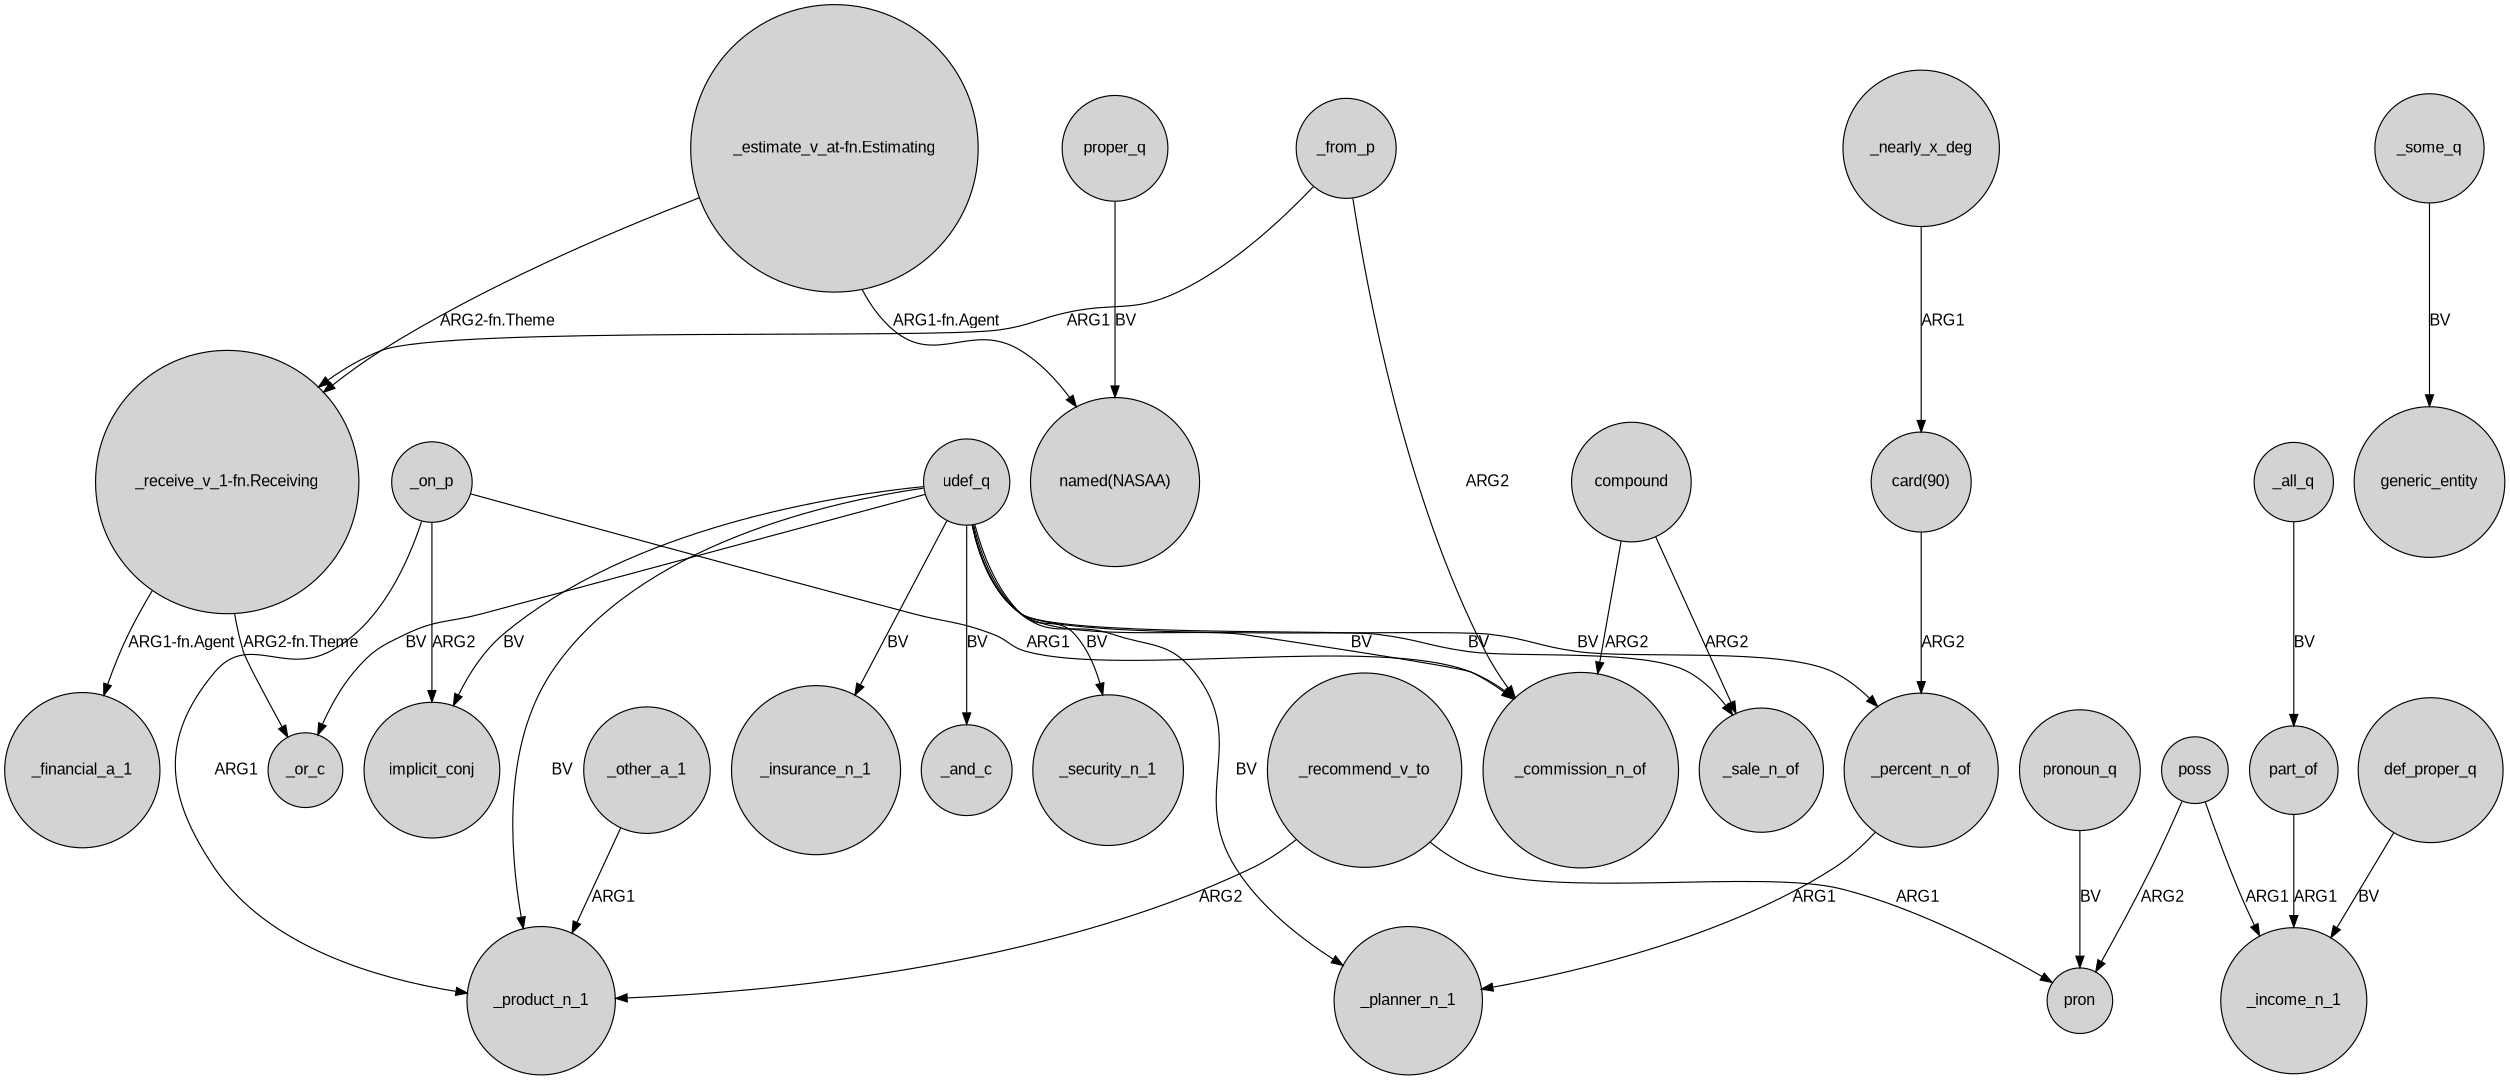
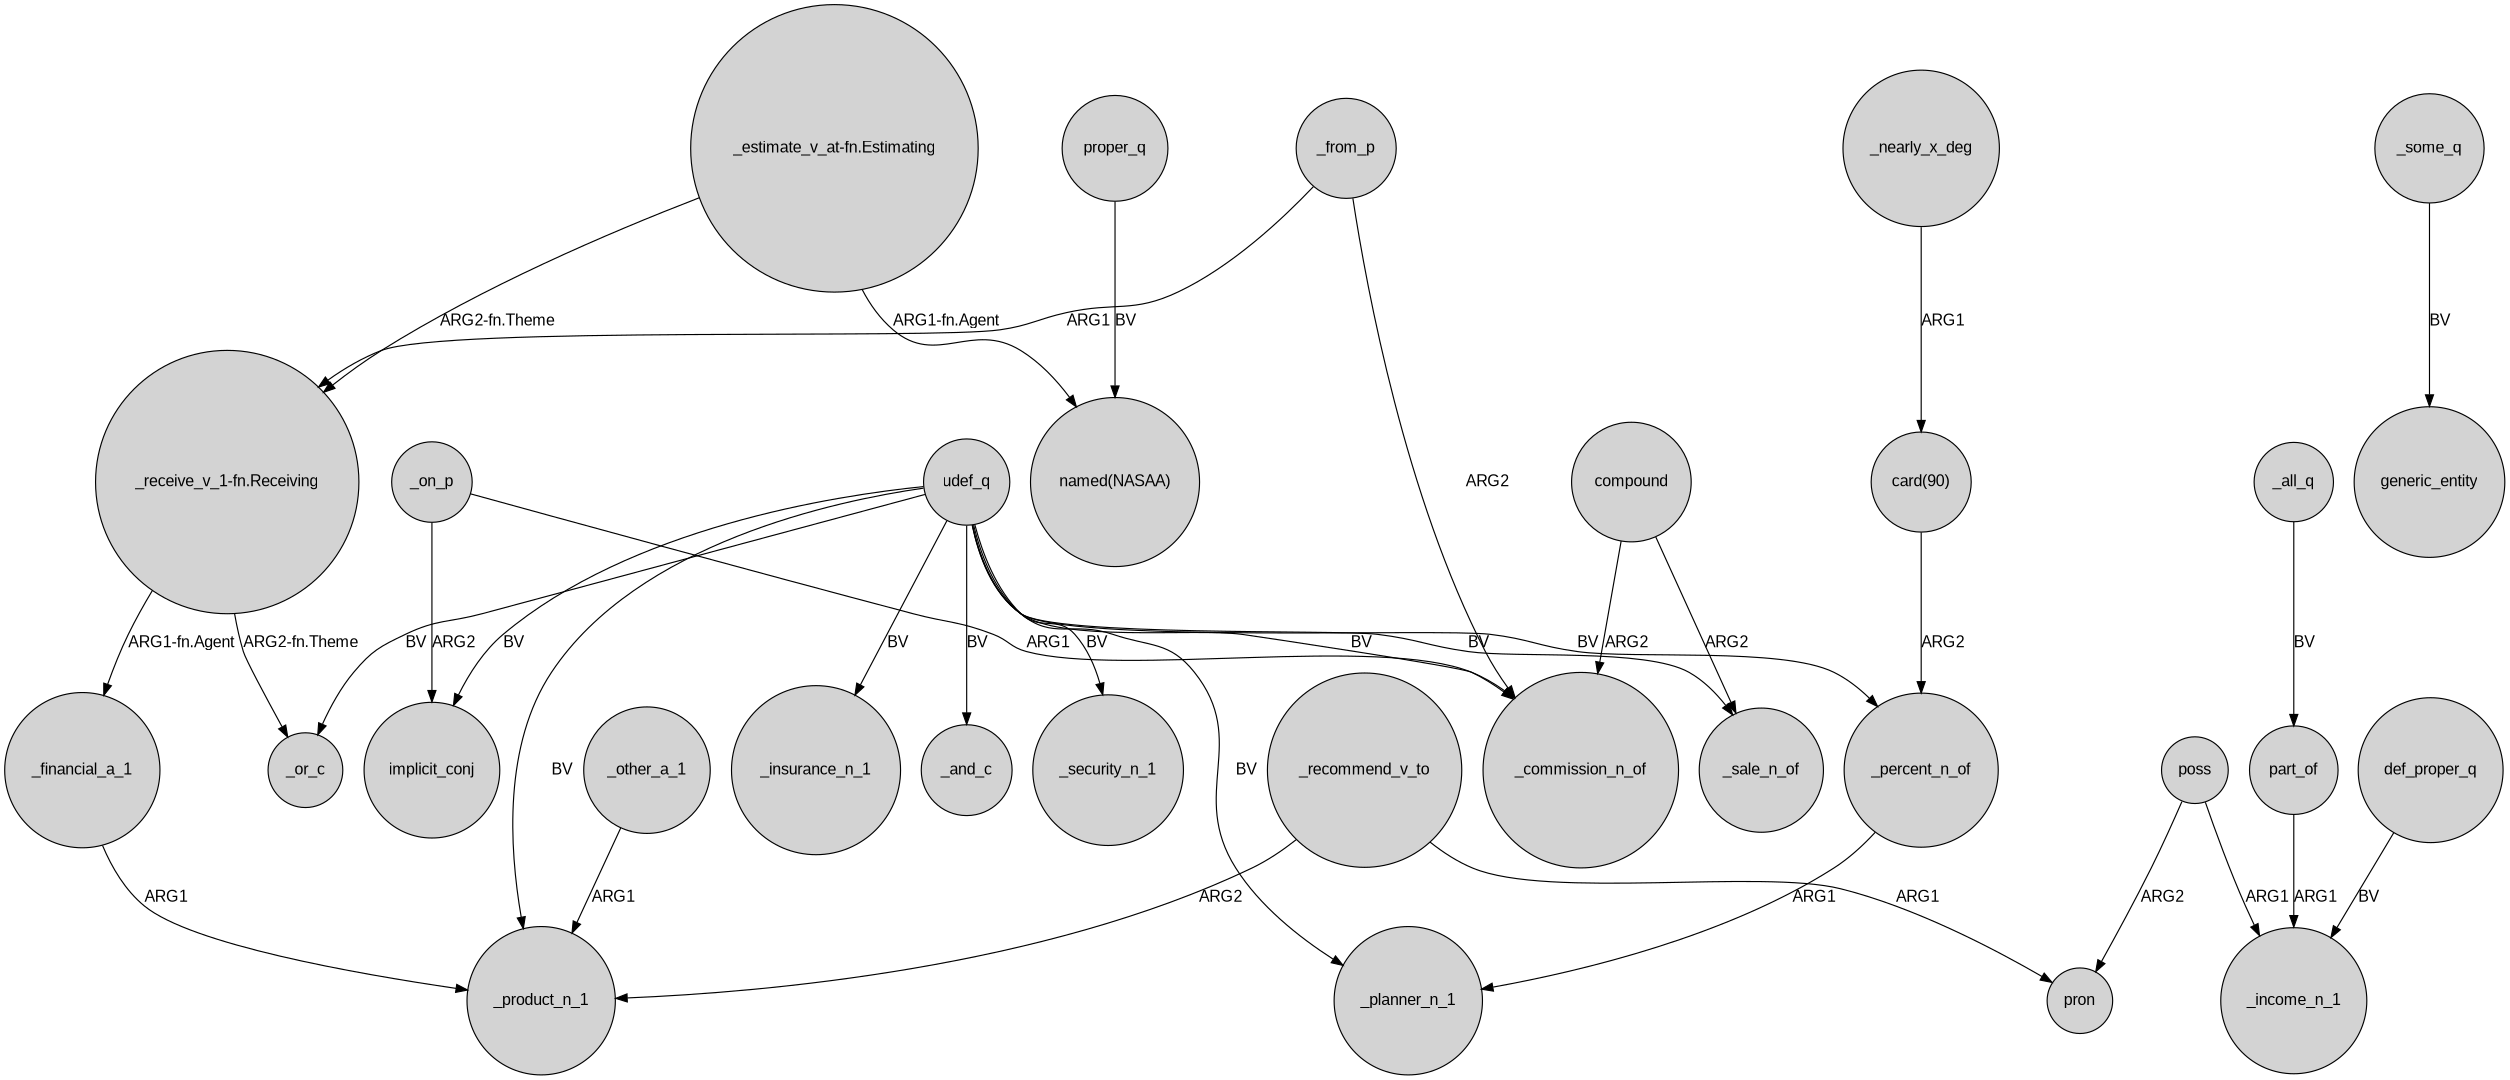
edge "_on_p" -> "_product_n_1": now "_financial_a_1" -> "_product_n_1"
node "pronoun_q": removed
